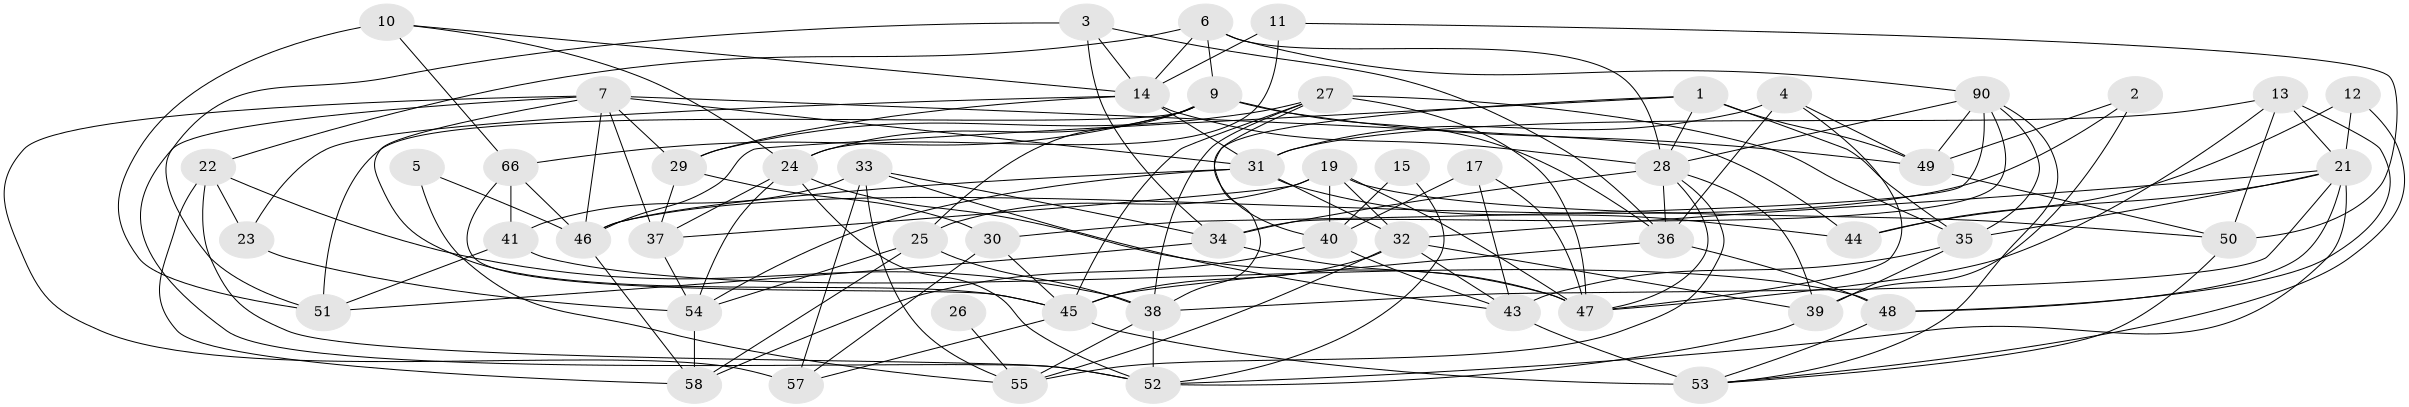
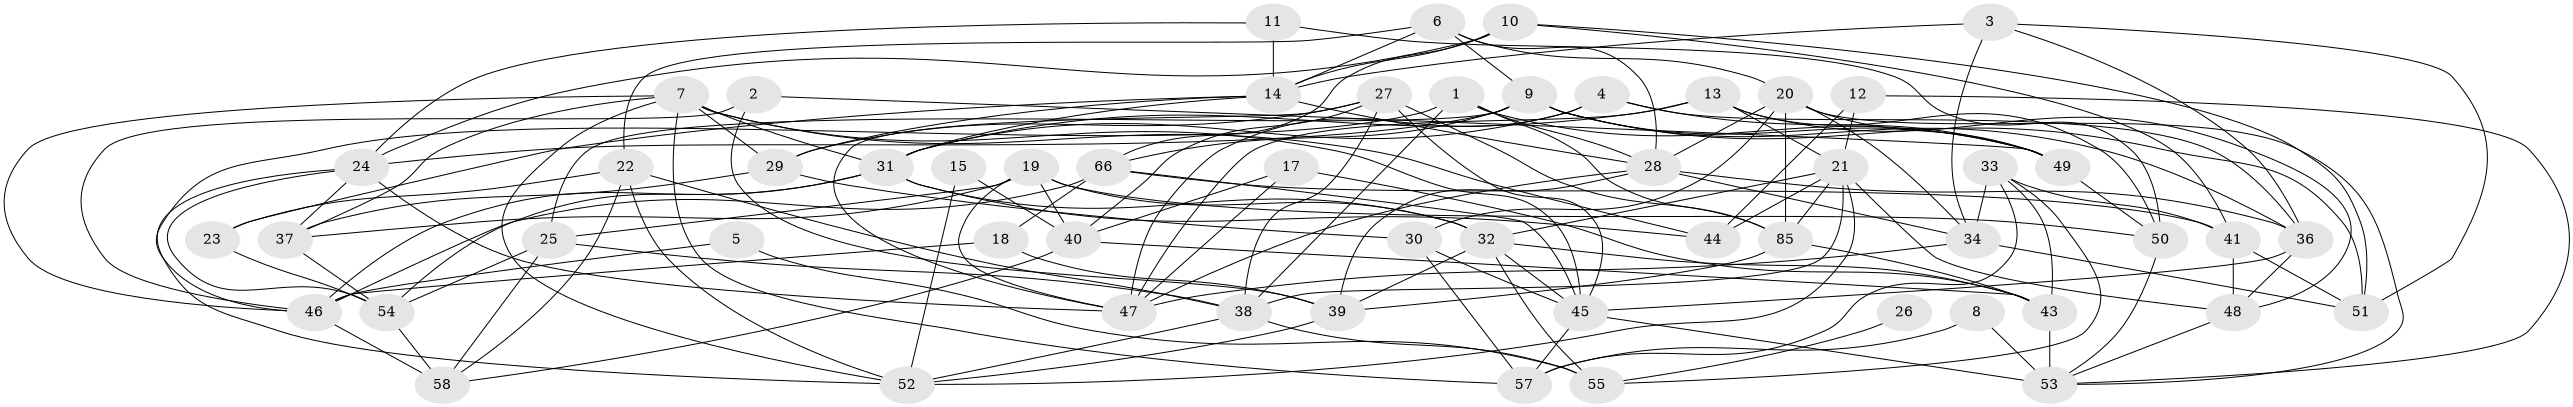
edge "10" -- "41": added
node "90": label "90" -> "20"
node "18": added
node "35": label "35" -> "85"
node "8": added
edge "28" -- "55": removed
